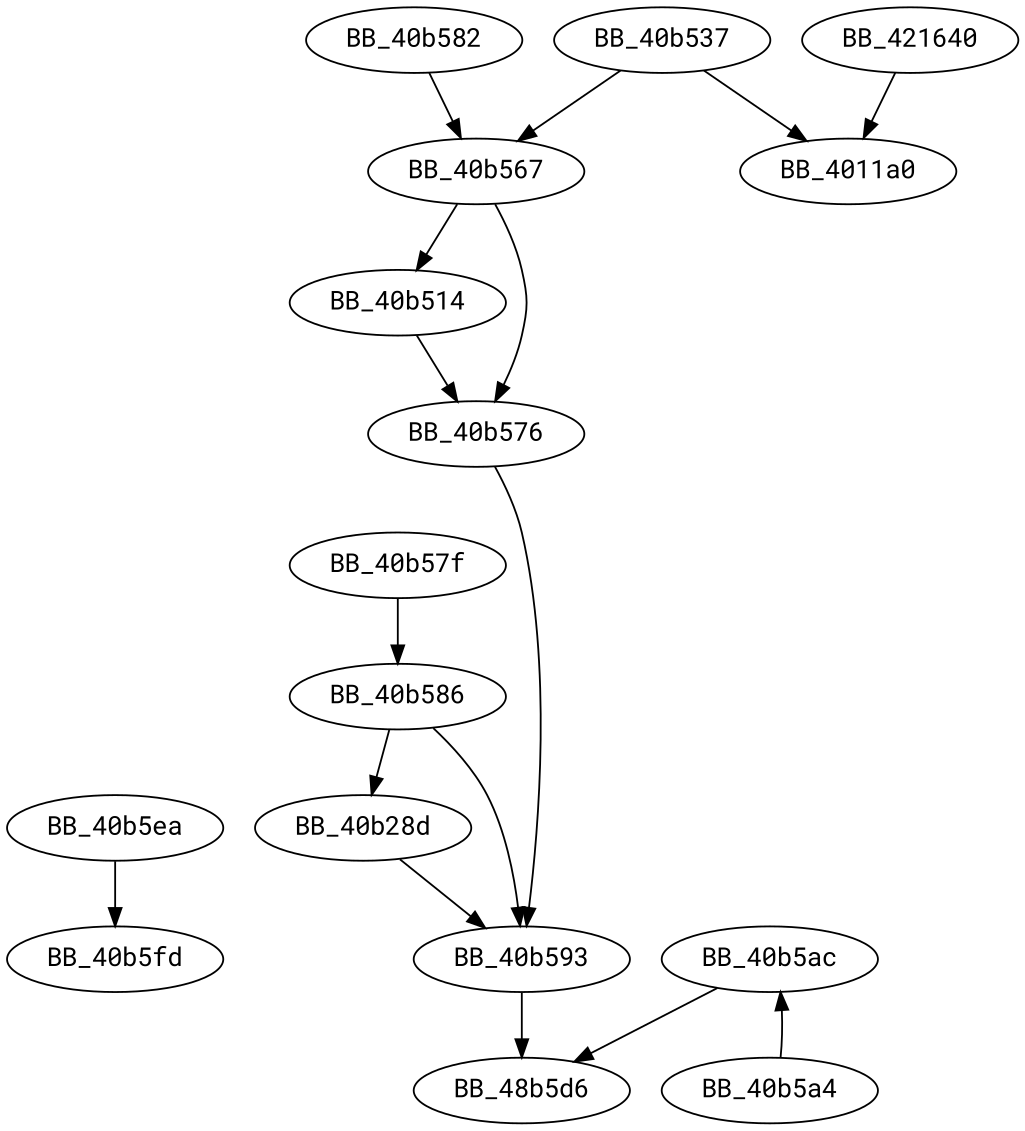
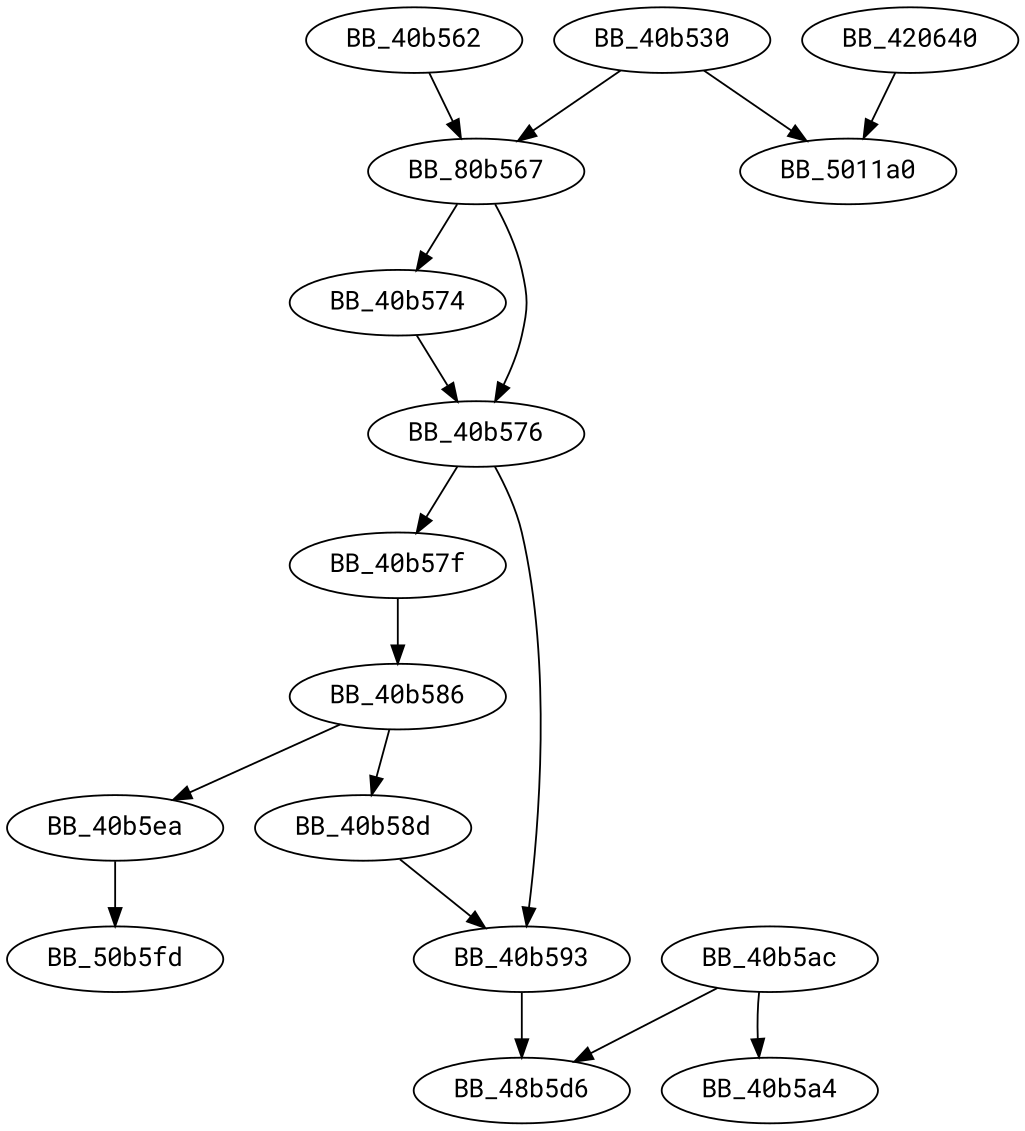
node "BB_40b582": label "BB_40b582" -> "BB_40b562"
node "BB_40b537": label "BB_40b537" -> "BB_40b530"
node "BB_421640": label "BB_421640" -> "BB_420640"
node "BB_40b567": label "BB_40b567" -> "BB_80b567"
node "BB_4011a0": label "BB_4011a0" -> "BB_5011a0"
node "BB_40b514": label "BB_40b514" -> "BB_40b574"
edge "BB_40b576" -> "BB_40b57f": added
edge "BB_40b586" -> "BB_40b593": now "BB_40b586" -> "BB_40b5ea"
node "BB_40b28d": label "BB_40b28d" -> "BB_40b58d"
node "BB_40b5fd": label "BB_40b5fd" -> "BB_50b5fd"
edge "BB_40b5a4" -> "BB_40b5ac": reversed
